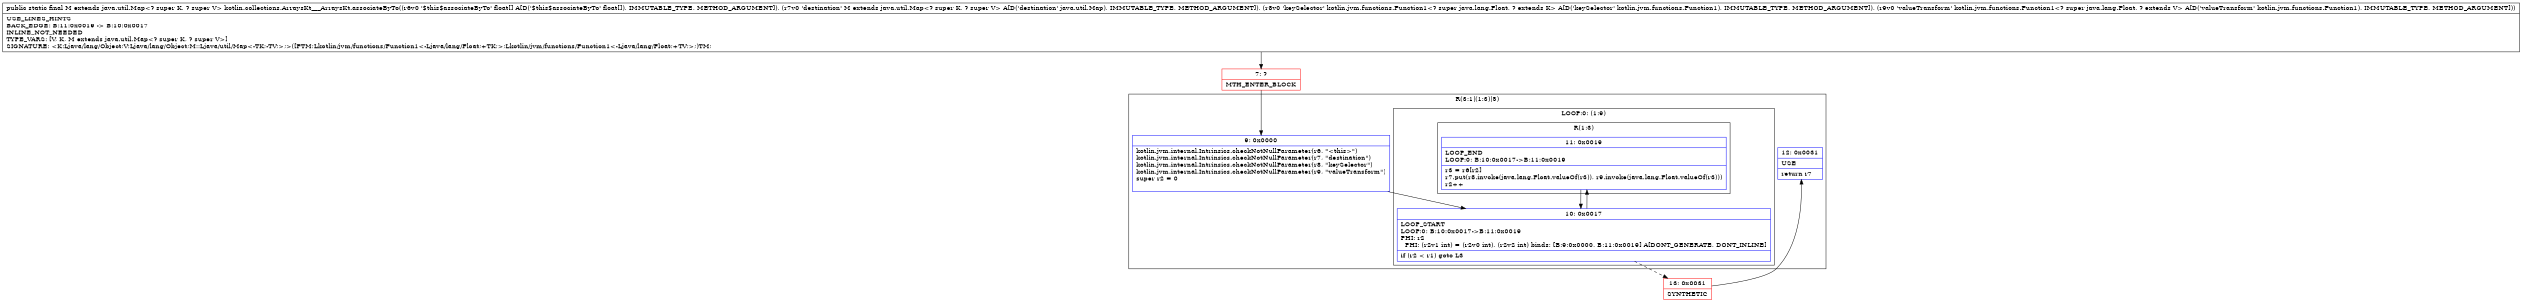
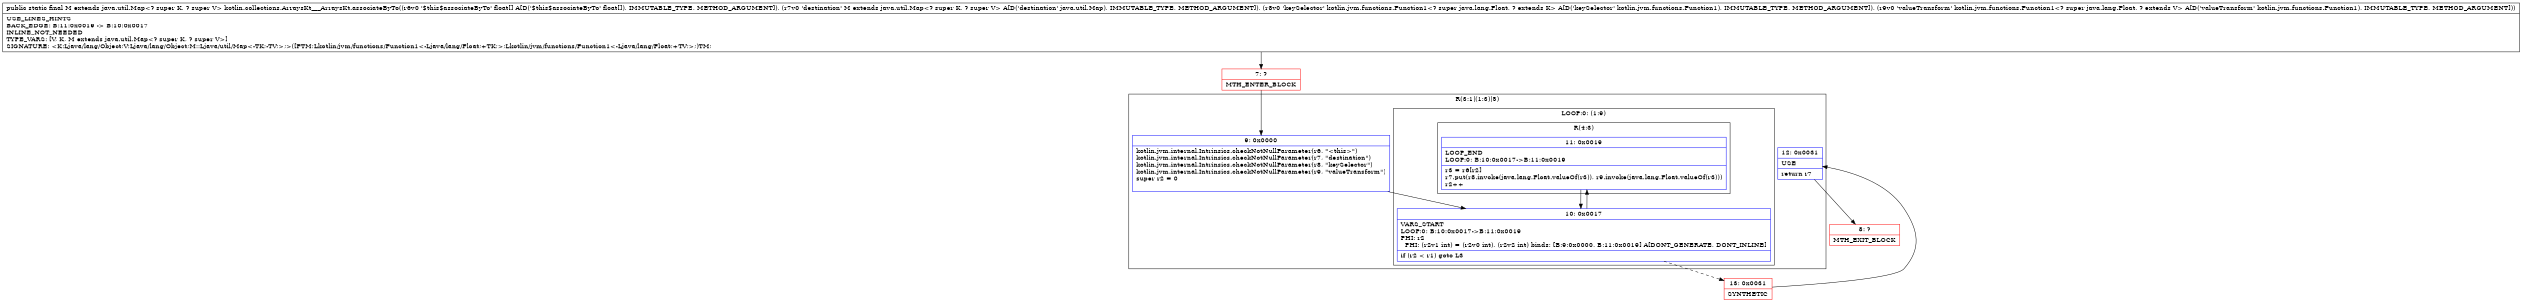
cluster "R(1:3)": label "R(1:3)" -> "R(4:3)"
node "10: 0x0017": text "LOOP_START" -> "VARS_START"
node "8: ?": added
